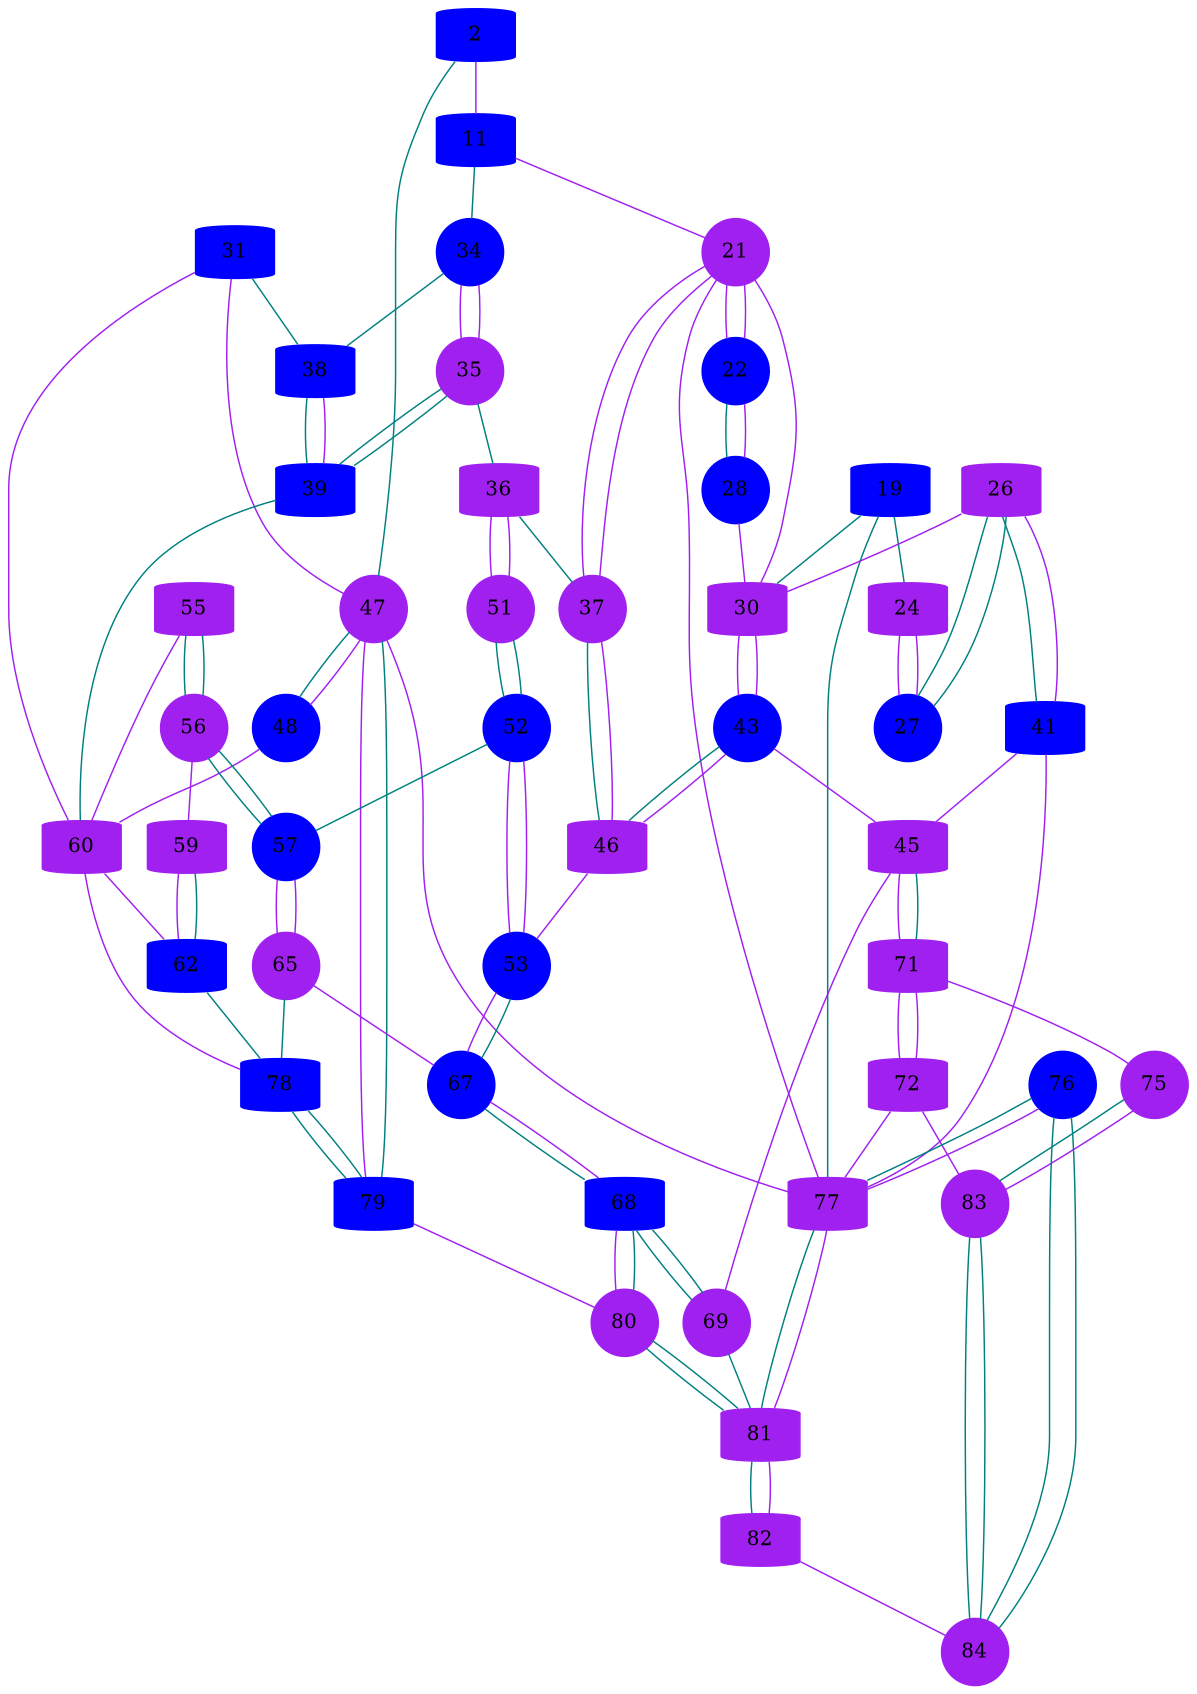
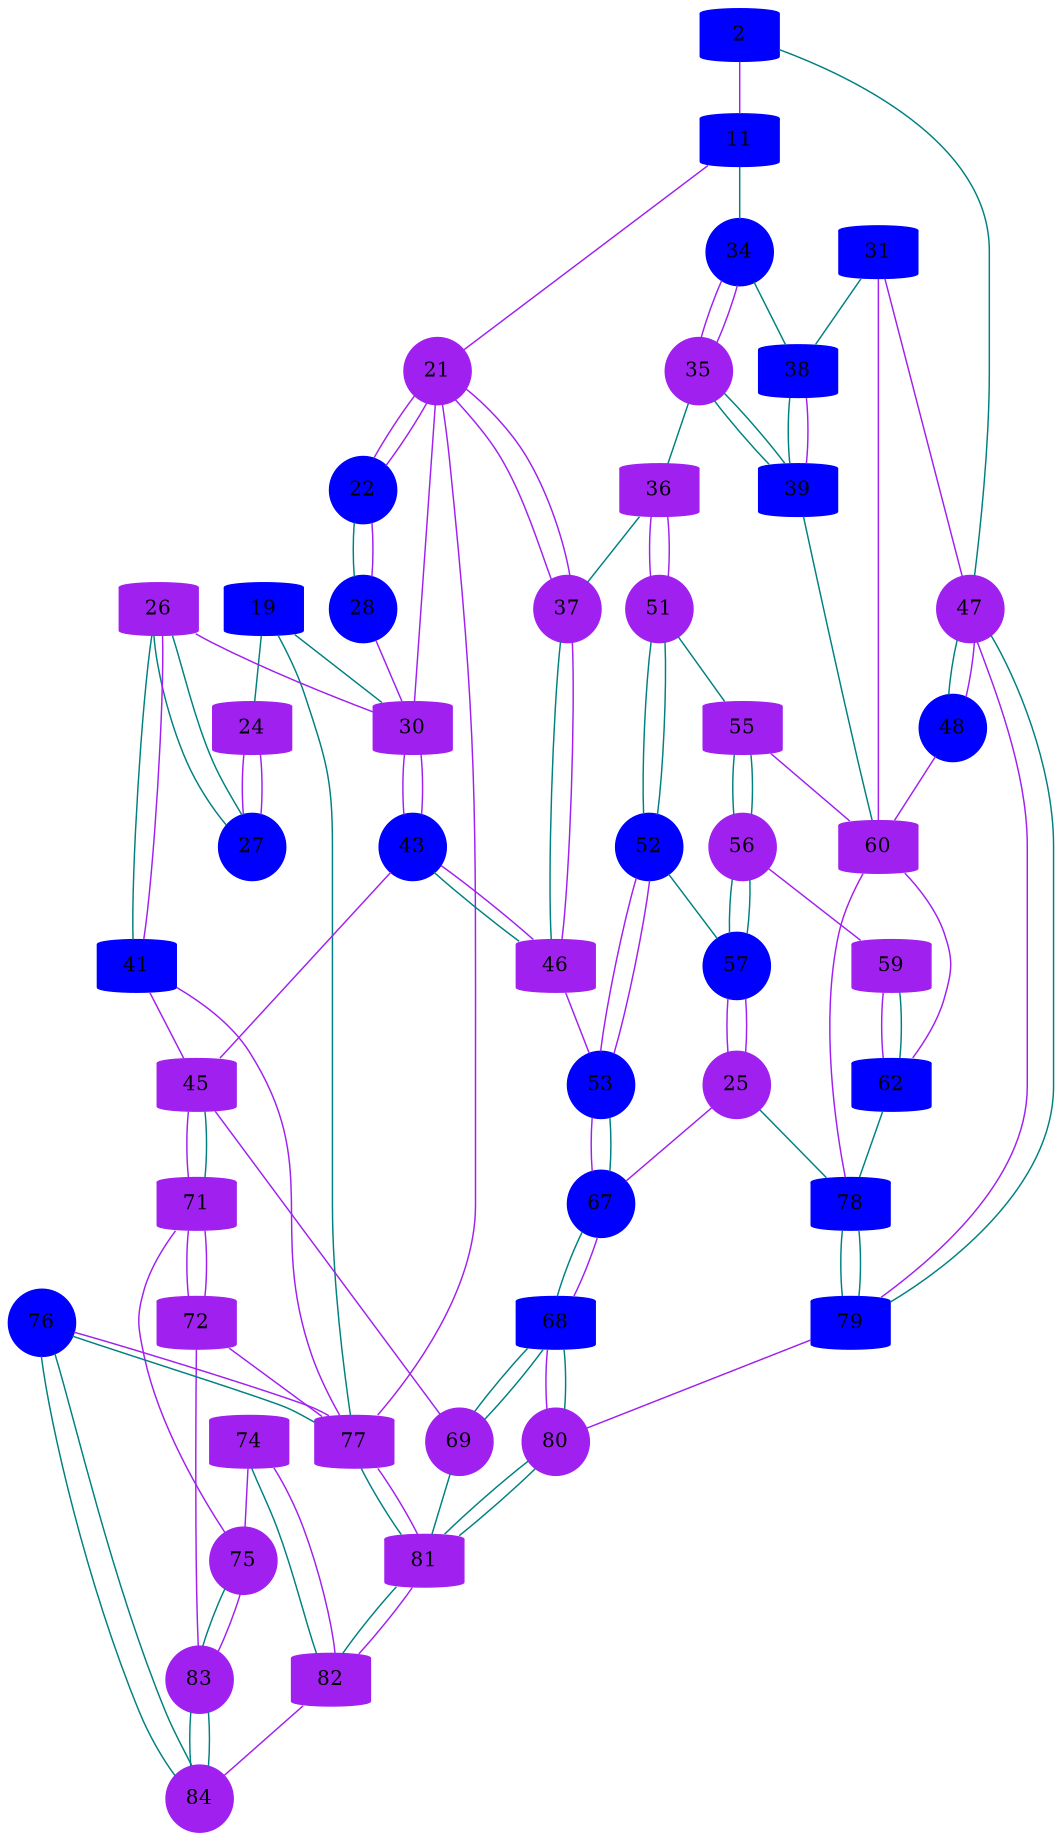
edge "51" -- "55": added
node "65": label "65" -> "25"
edge "47" -- "77": removed
node "74": added
